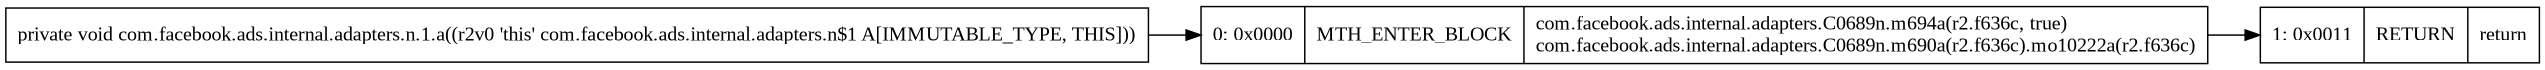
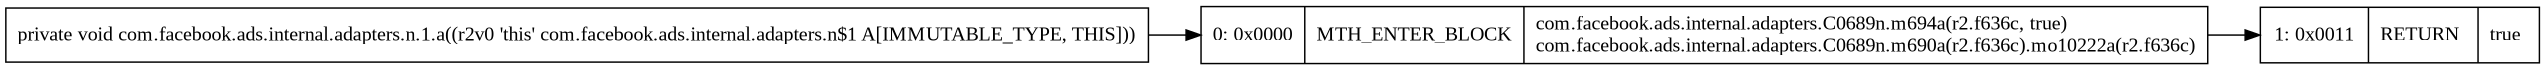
node "1: 0x0011": text "return" -> "true"
